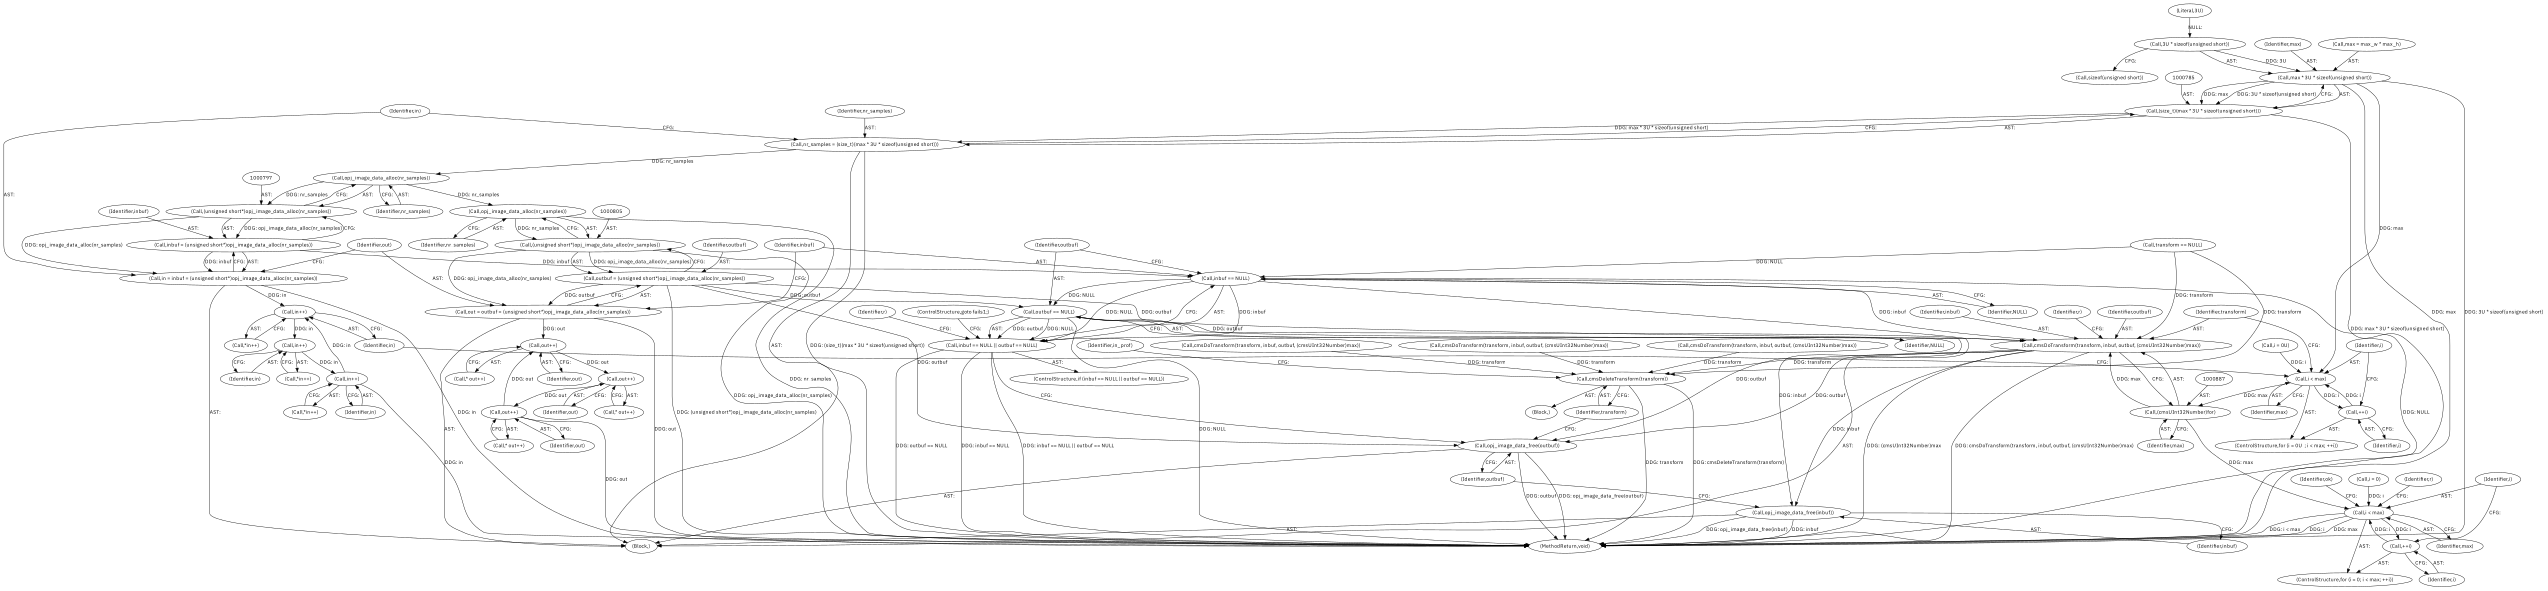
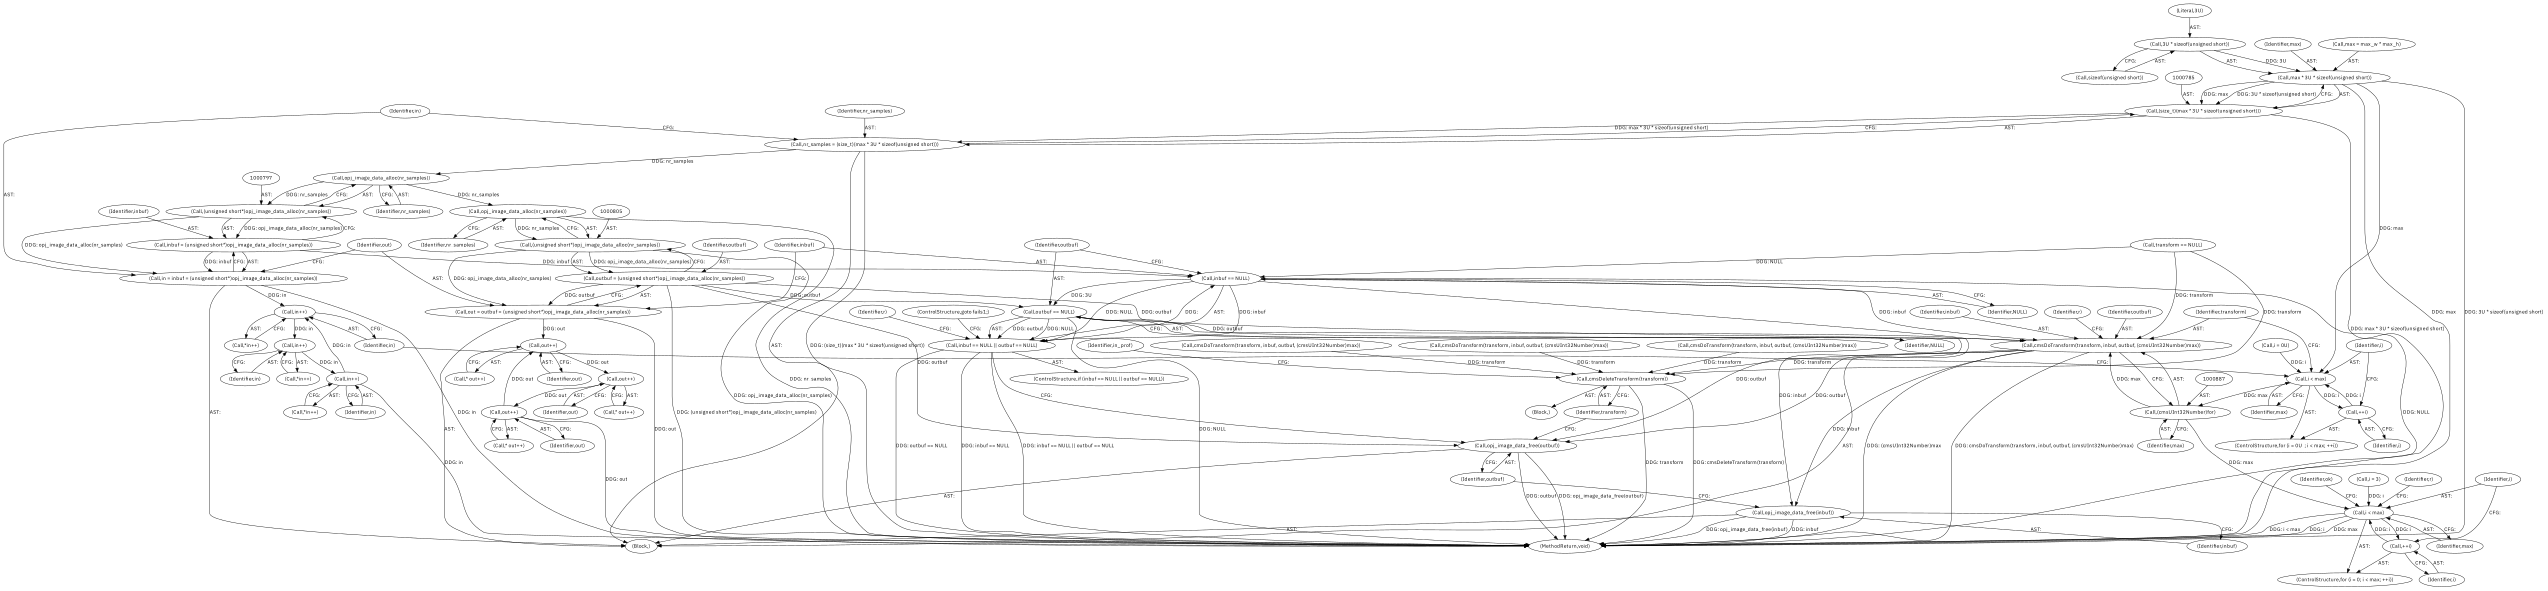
edge "(Literal,3U)" -> "(Call,3U * sizeof(unsigned short))": label "NULL: " -> "AST: "
edge "(Call,sizeof(unsigned short))" -> "(Call,3U * sizeof(unsigned short))": added, label "AST:"
edge "(Call,inbuf == NULL)" -> "(Call,outbuf == NULL)": label "DDG: NULL" -> "DDG: 3U"
edge "(Call,inbuf == NULL || outbuf == NULL)" -> "(Call,inbuf == NULL)": label "CFG: " -> "DDG: "
node "(Call,i = 0)": label "(Call,i = 0)" -> "(Call,i = 3)"
